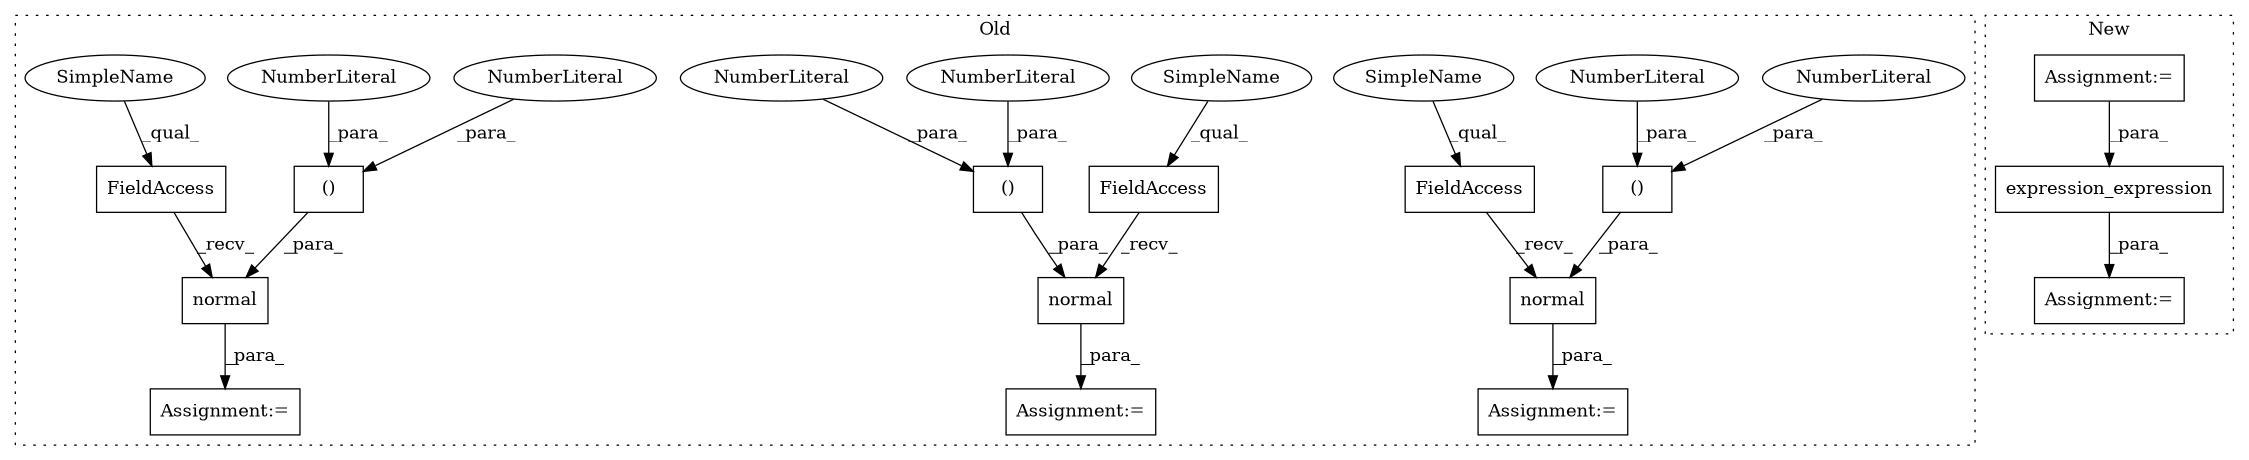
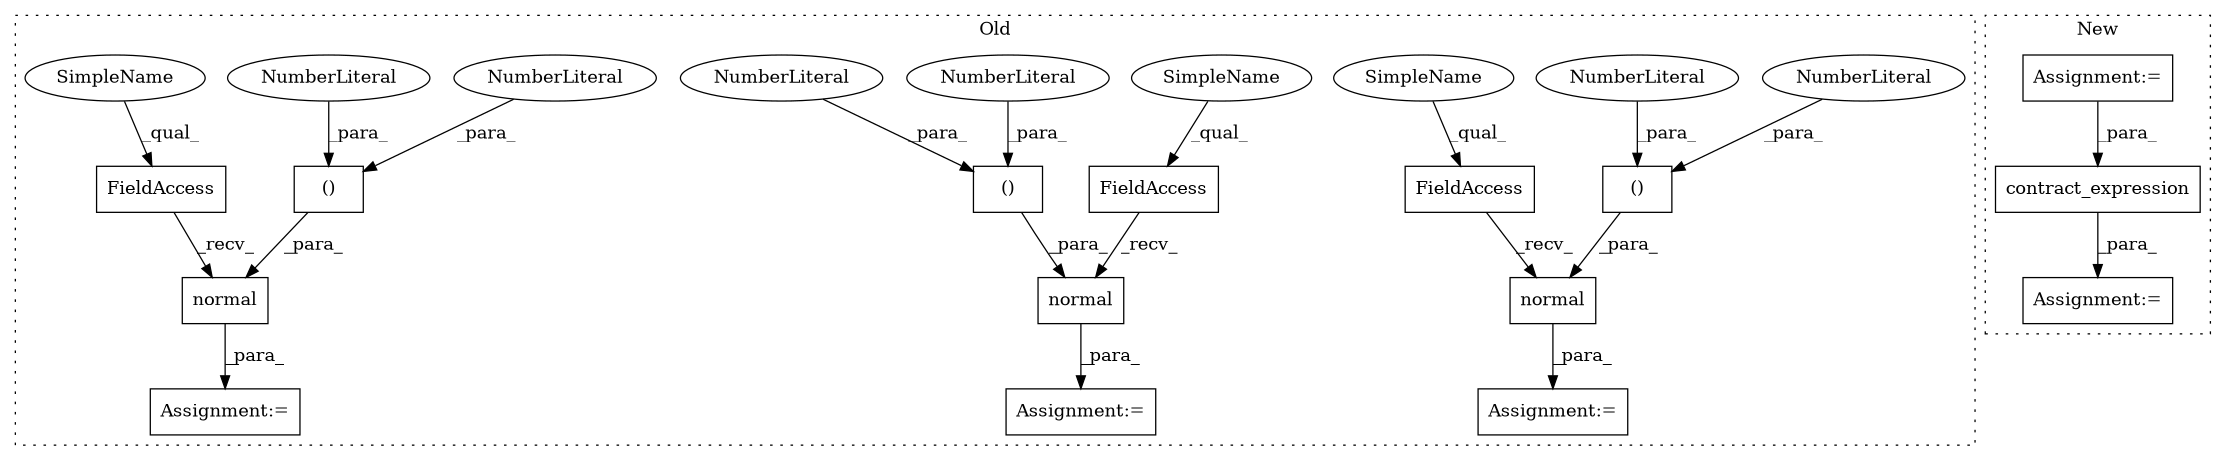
node "expression_expression": label "expression_expression" -> "contract_expression"
